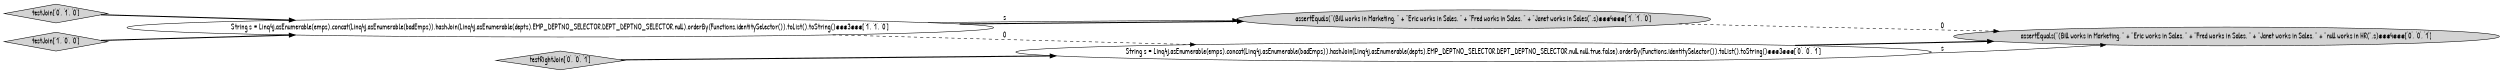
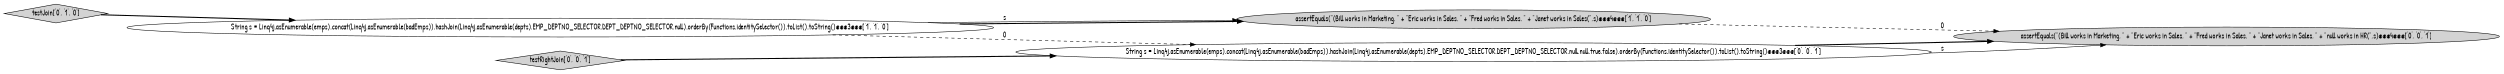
node "testJoin['1', '0', '0']": removed
